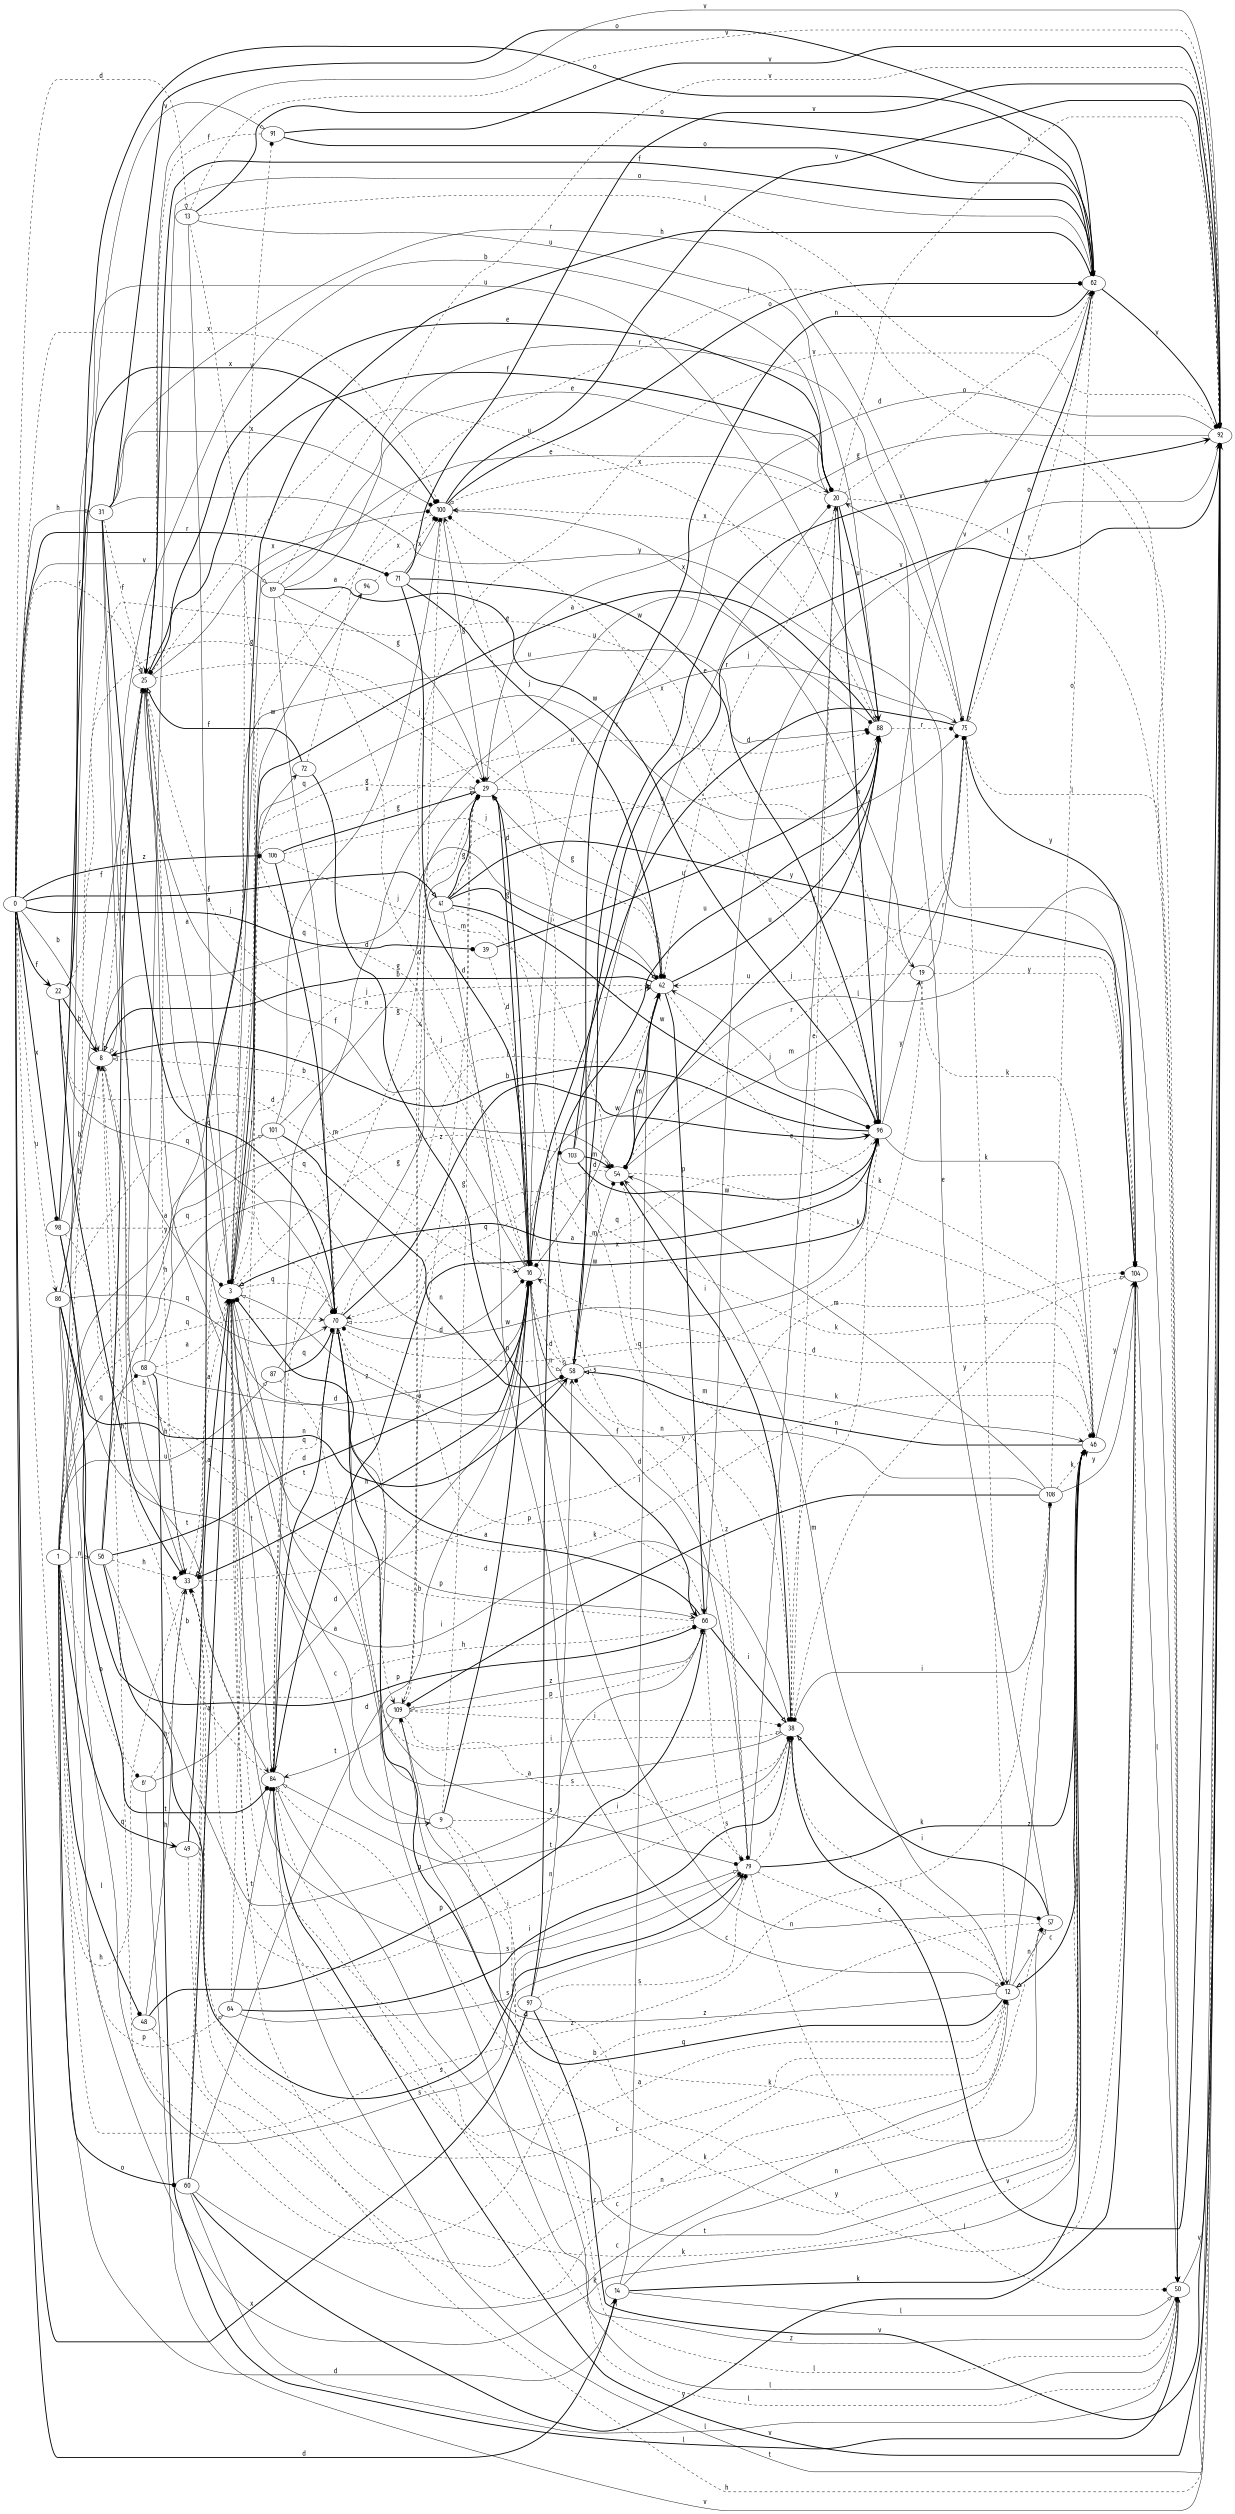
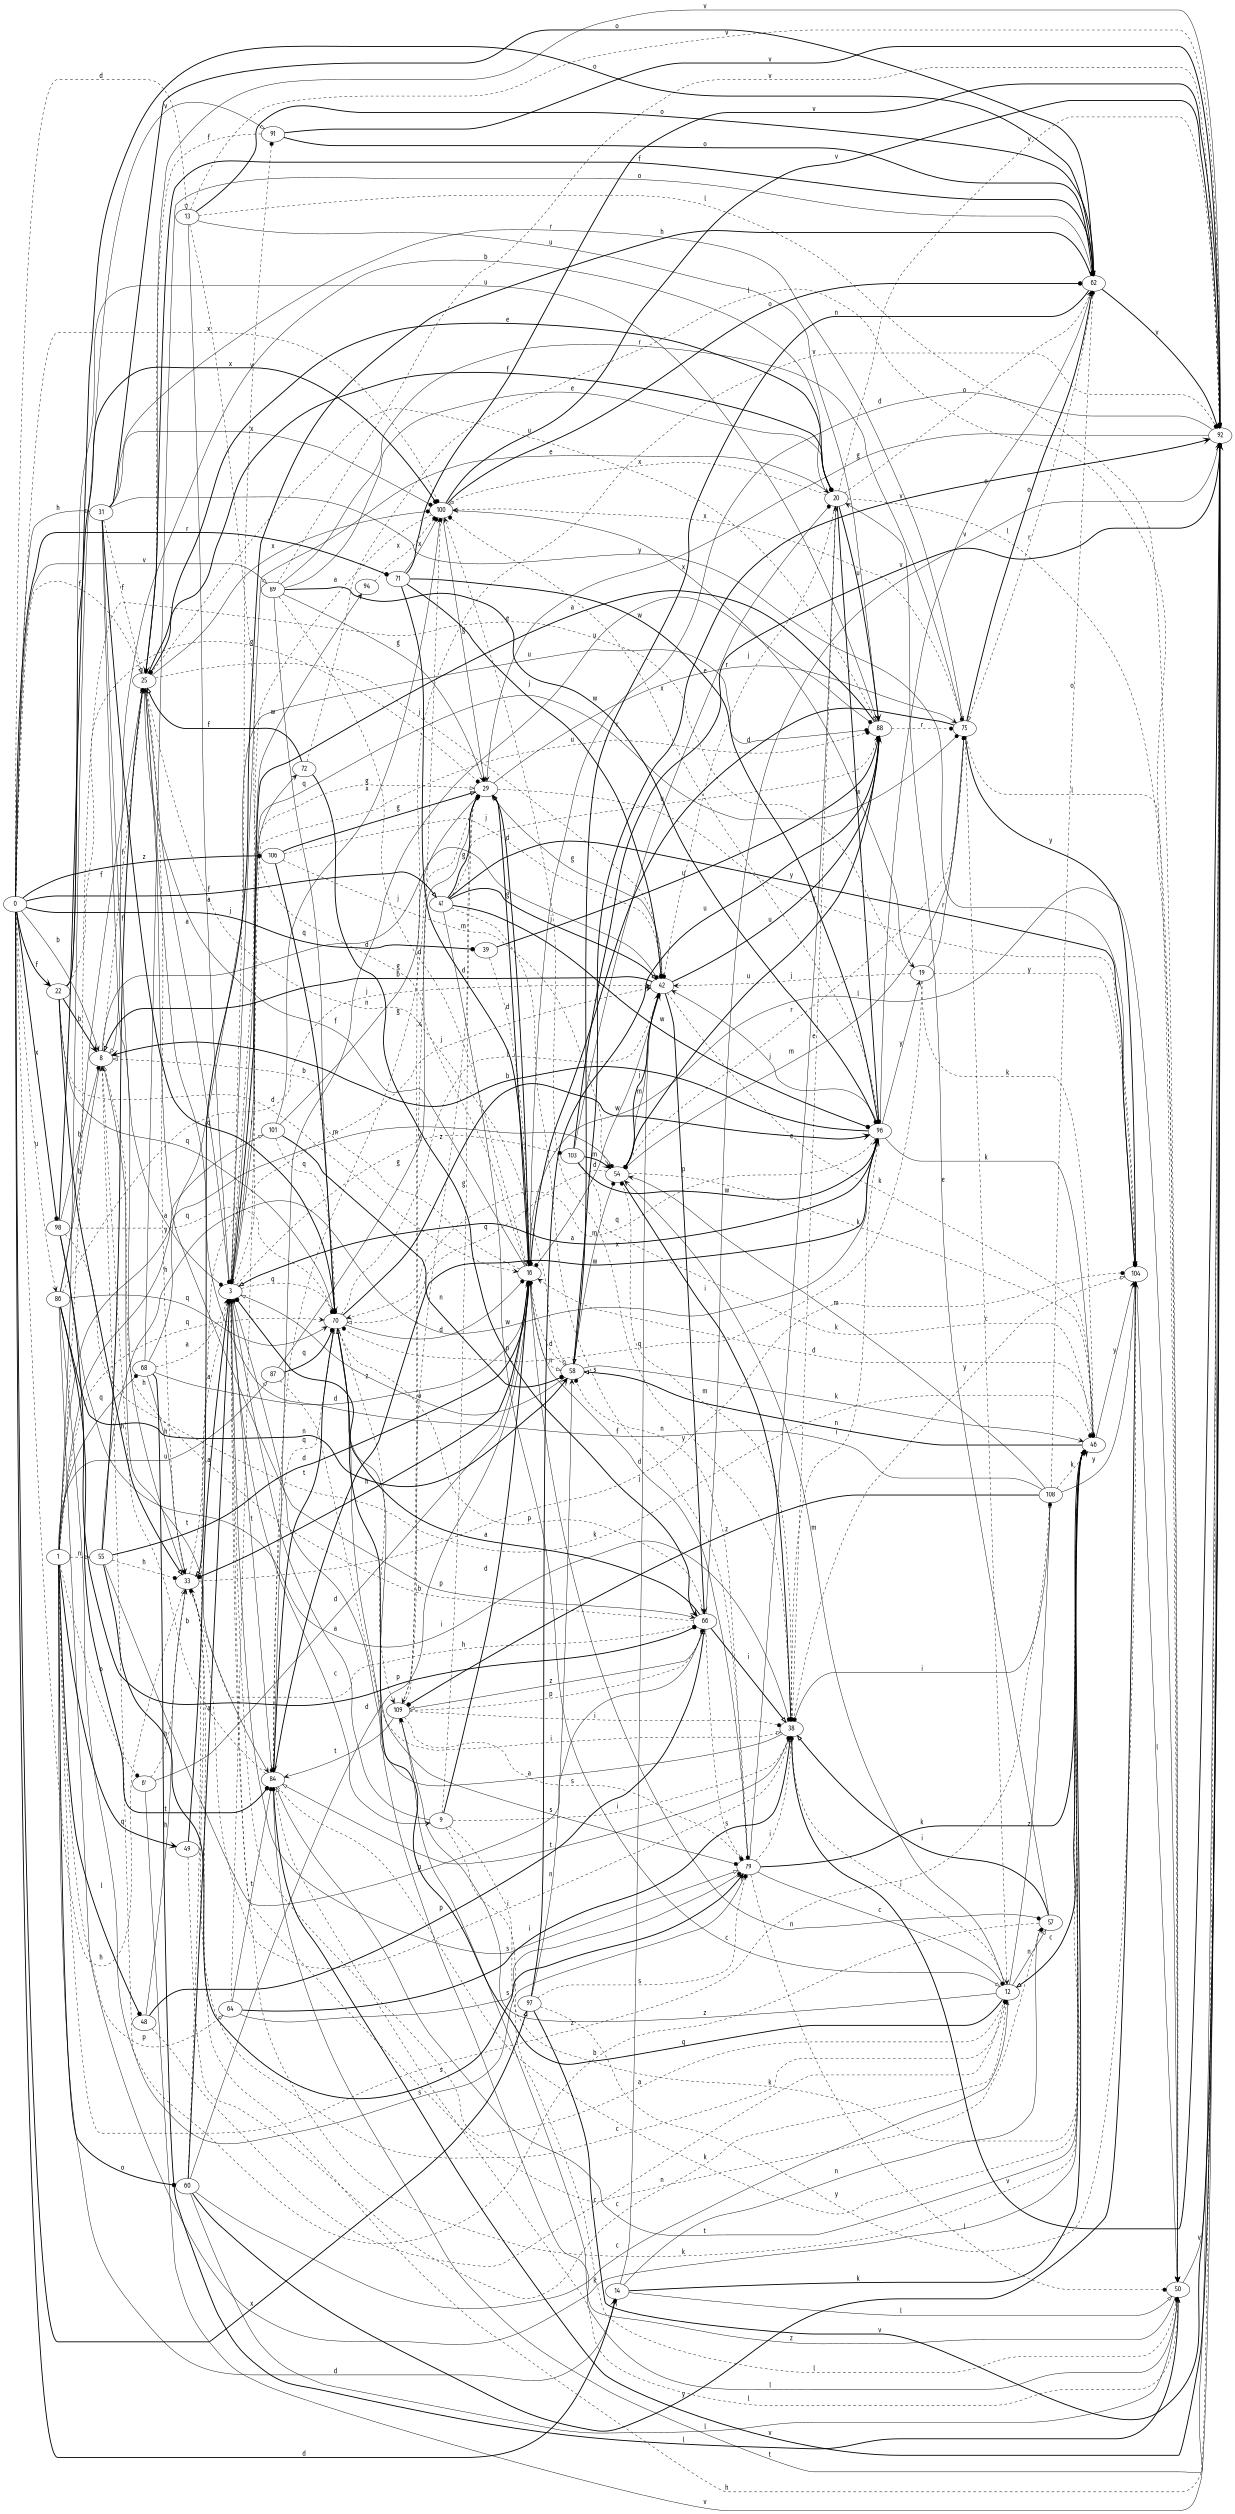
edge "22" -> "33": arrowhead dot -> onormal
node "56": label "56" -> "55"
edge "38" -> "92": arrowhead onormal -> vee
edge "79" -> "12": style dashed -> solid
